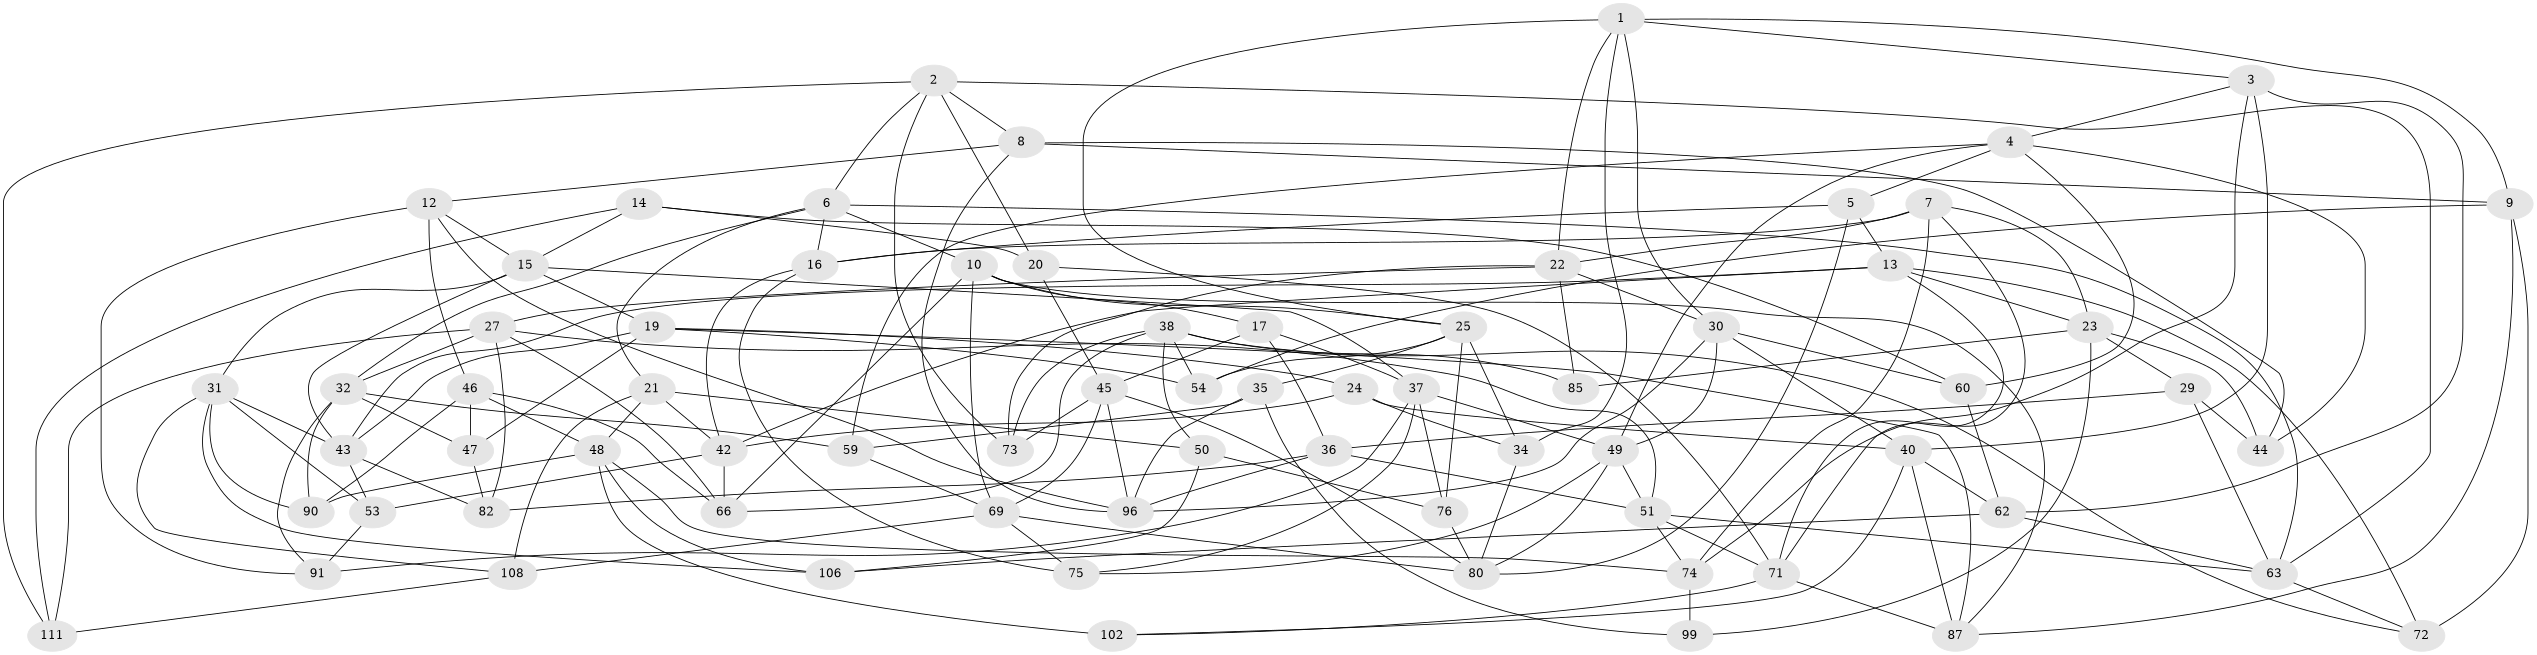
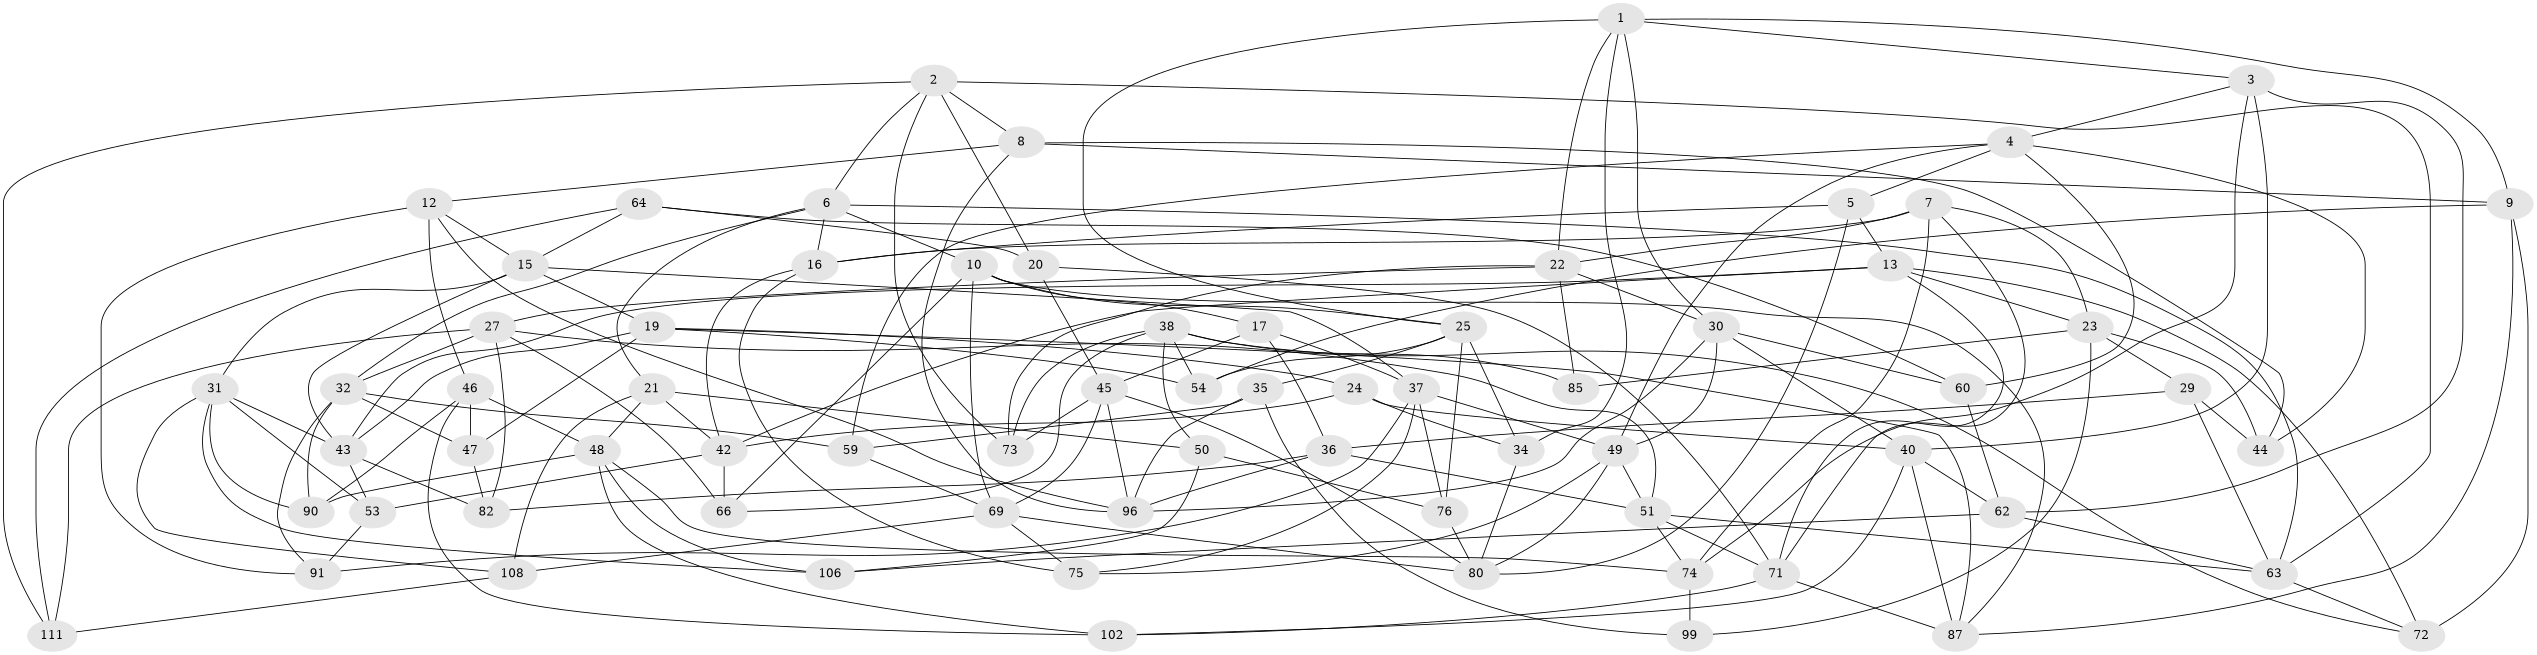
node "14": label "14" -> "64"
edge "46" -- "66": now "46" -- "102"
